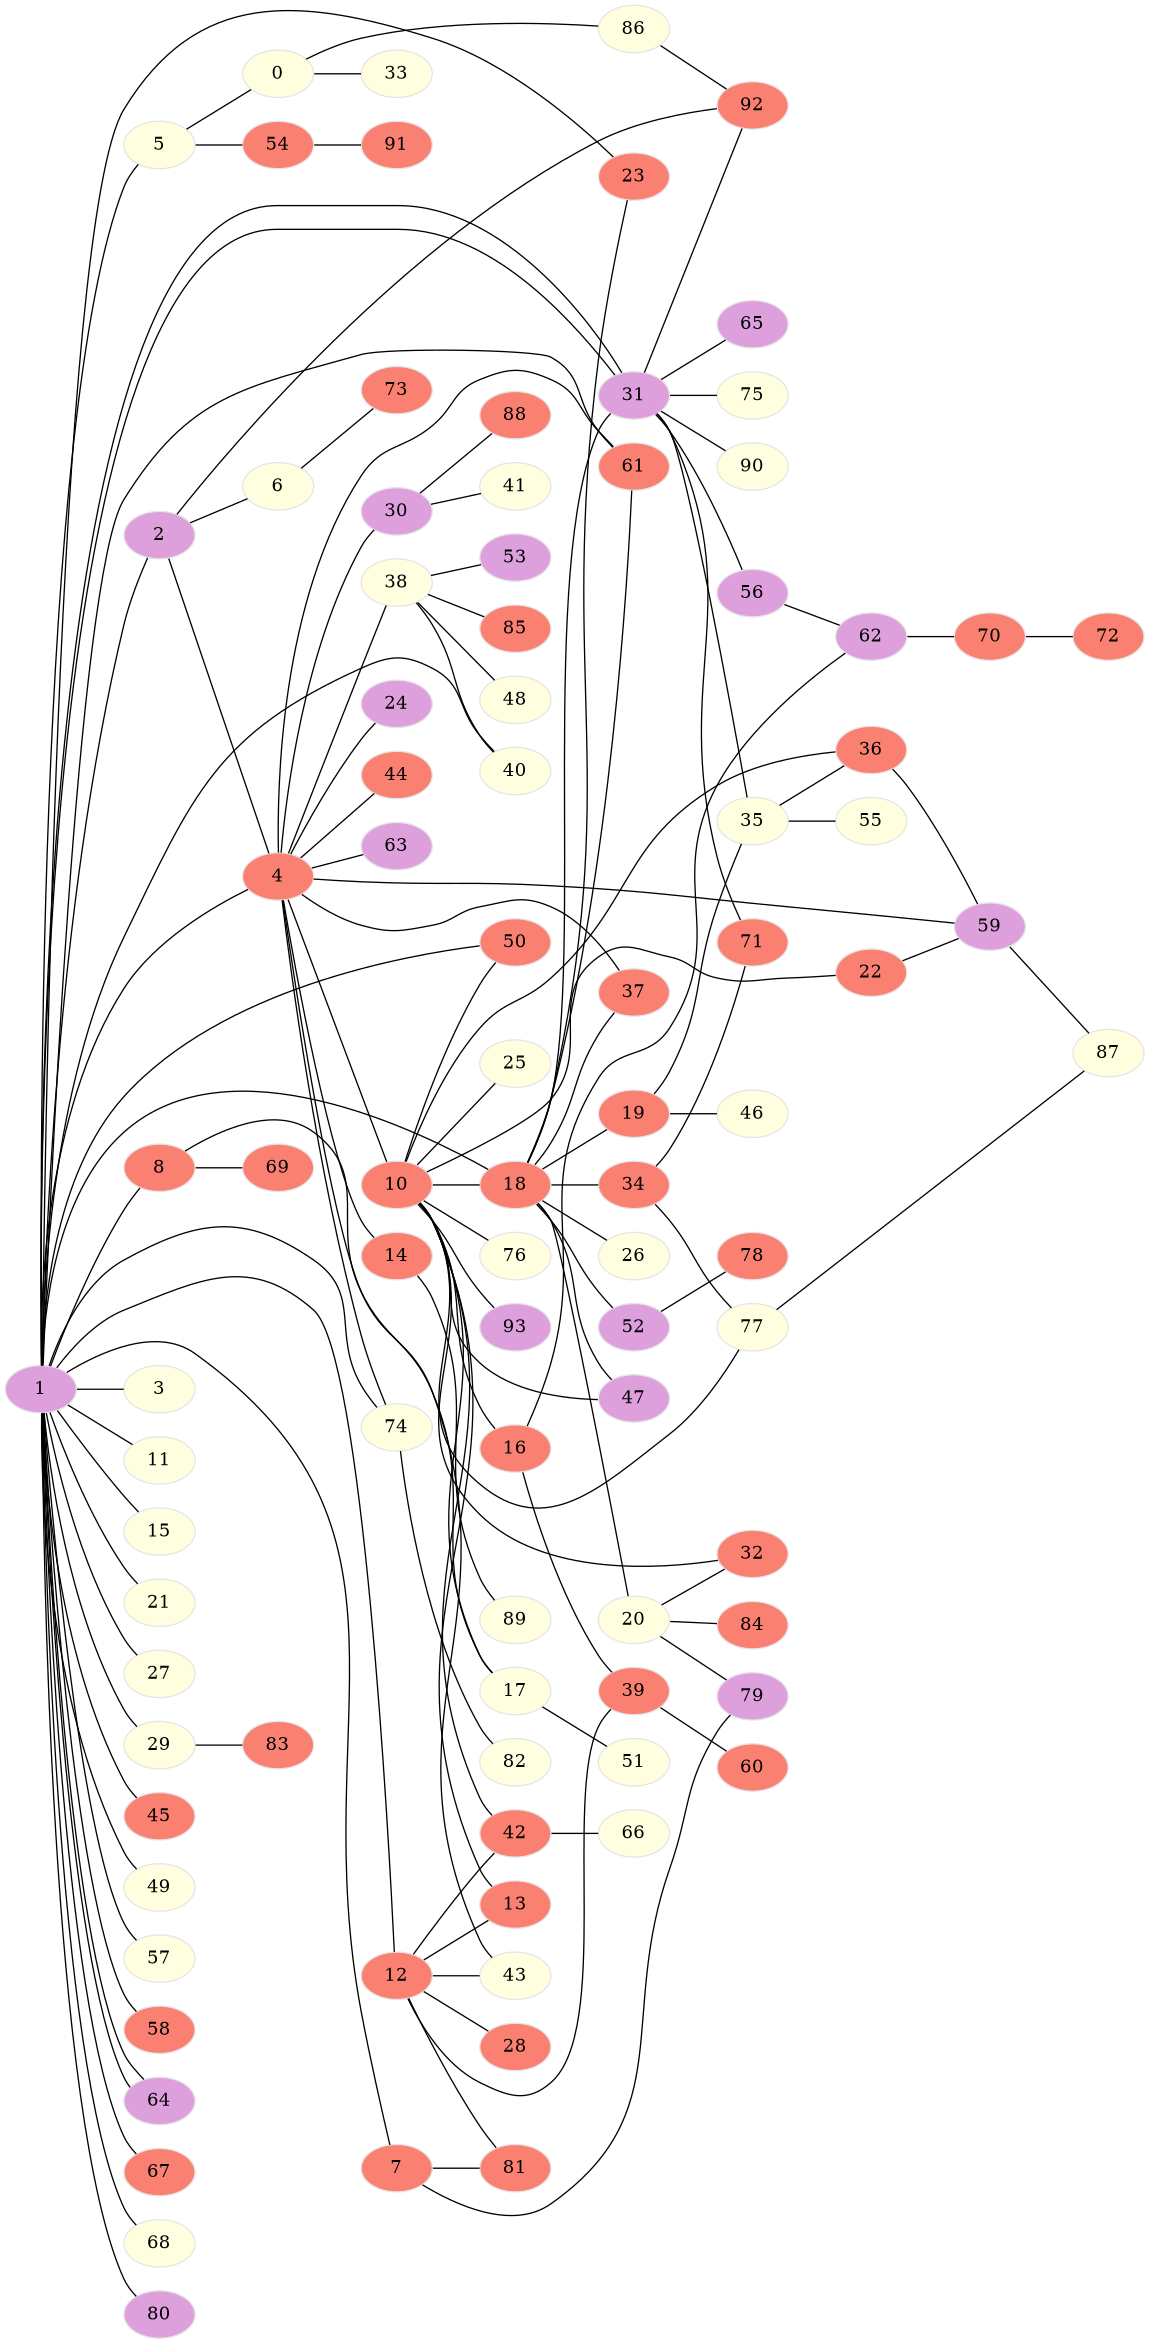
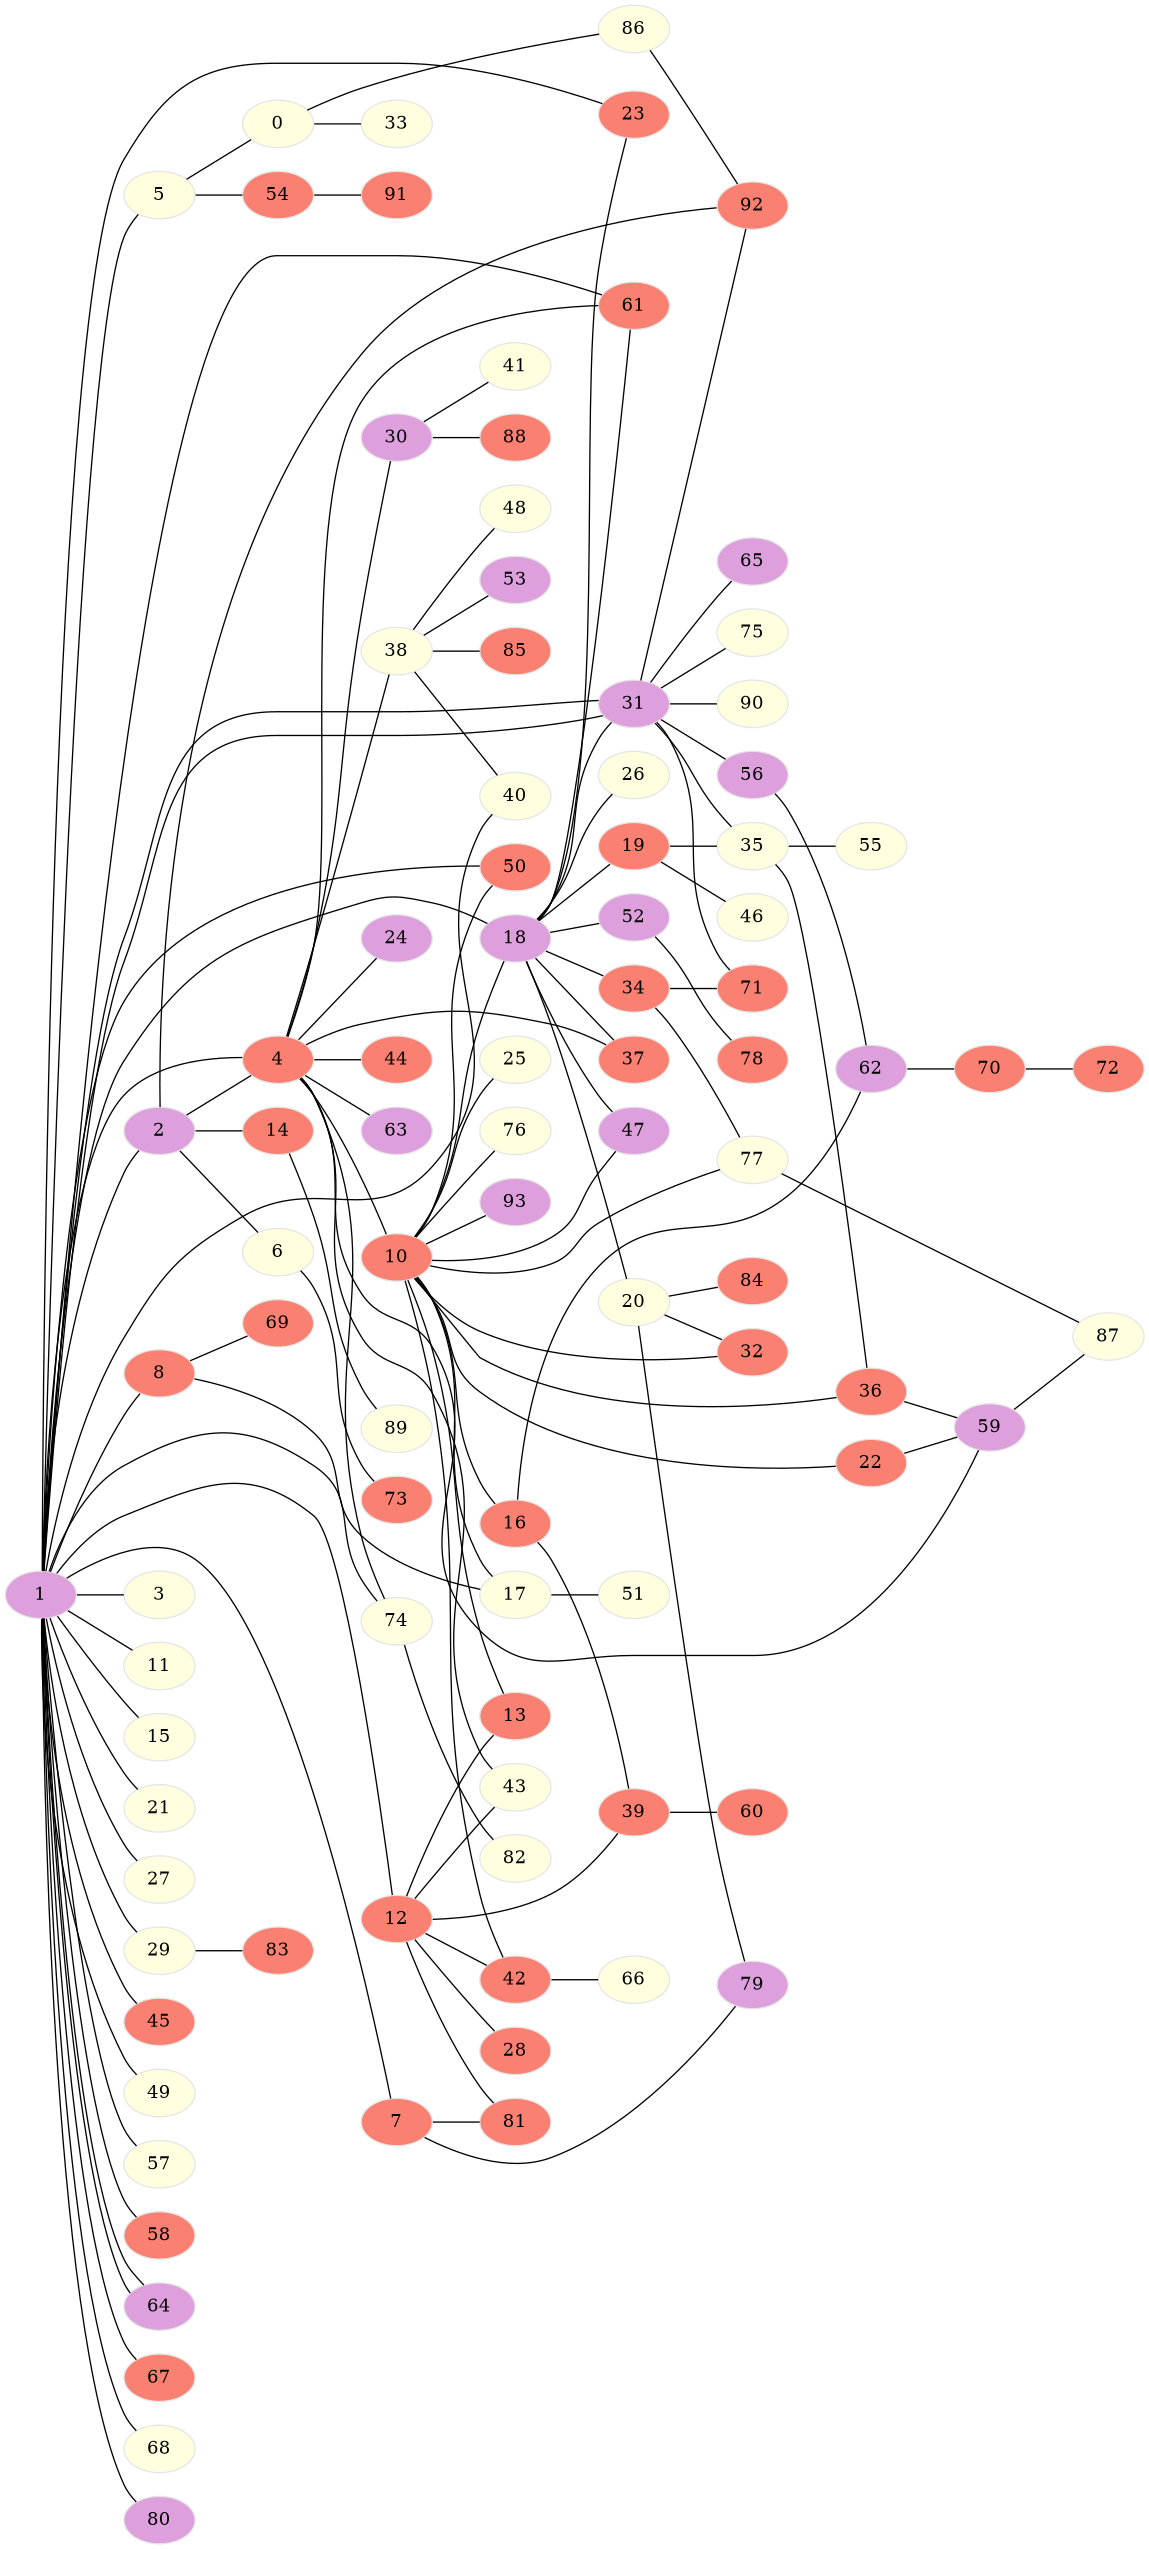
edge "4" -- "14": now "2" -- "14"
node "18": fillcolor salmon -> plum
